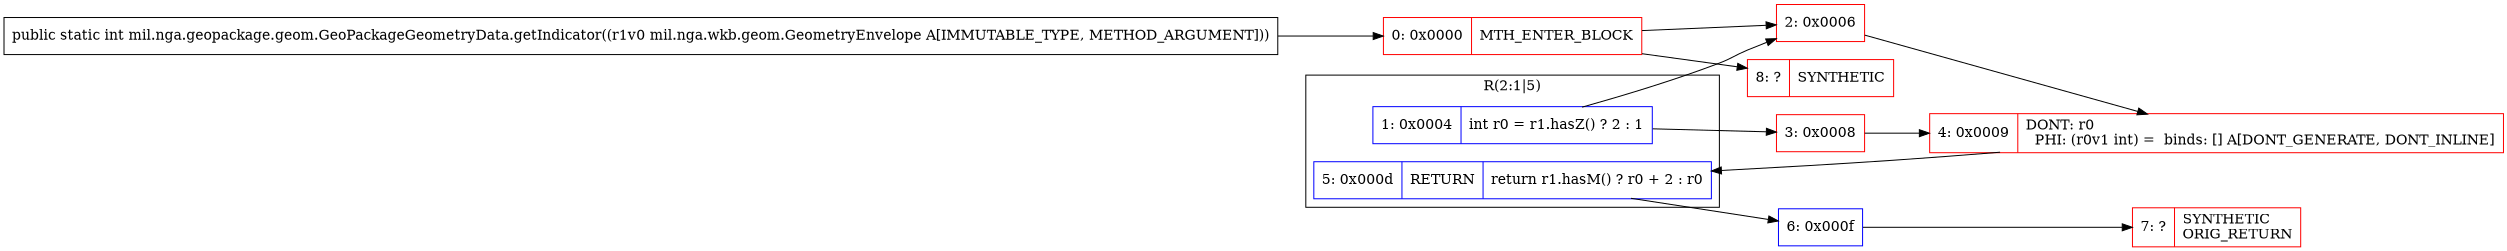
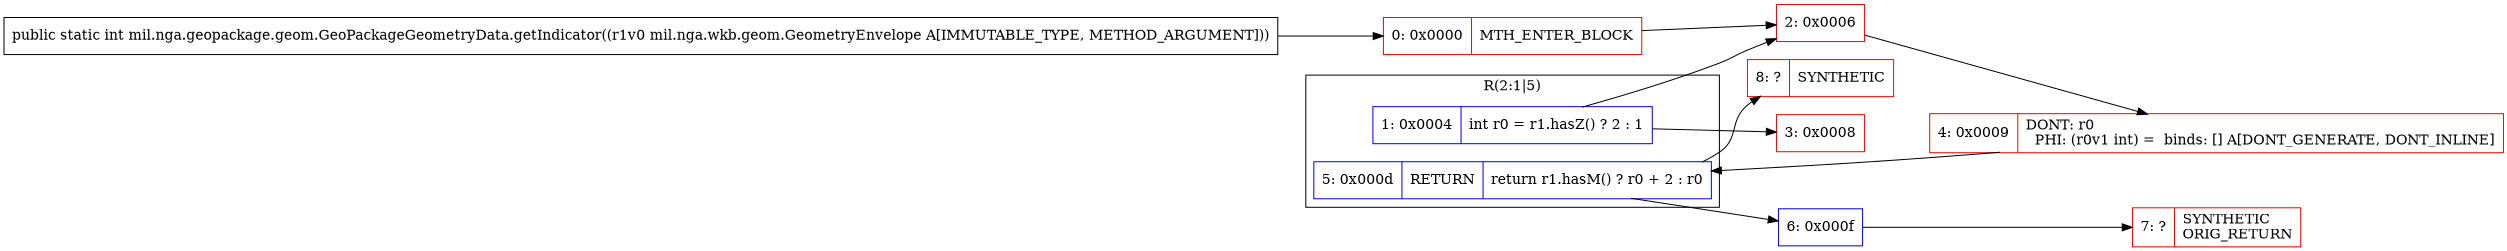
edge "0: 0x0000" -> "8: ?": now "5: 0x000d" -> "8: ?"
edge "3: 0x0008" -> "4: 0x0009": removed
